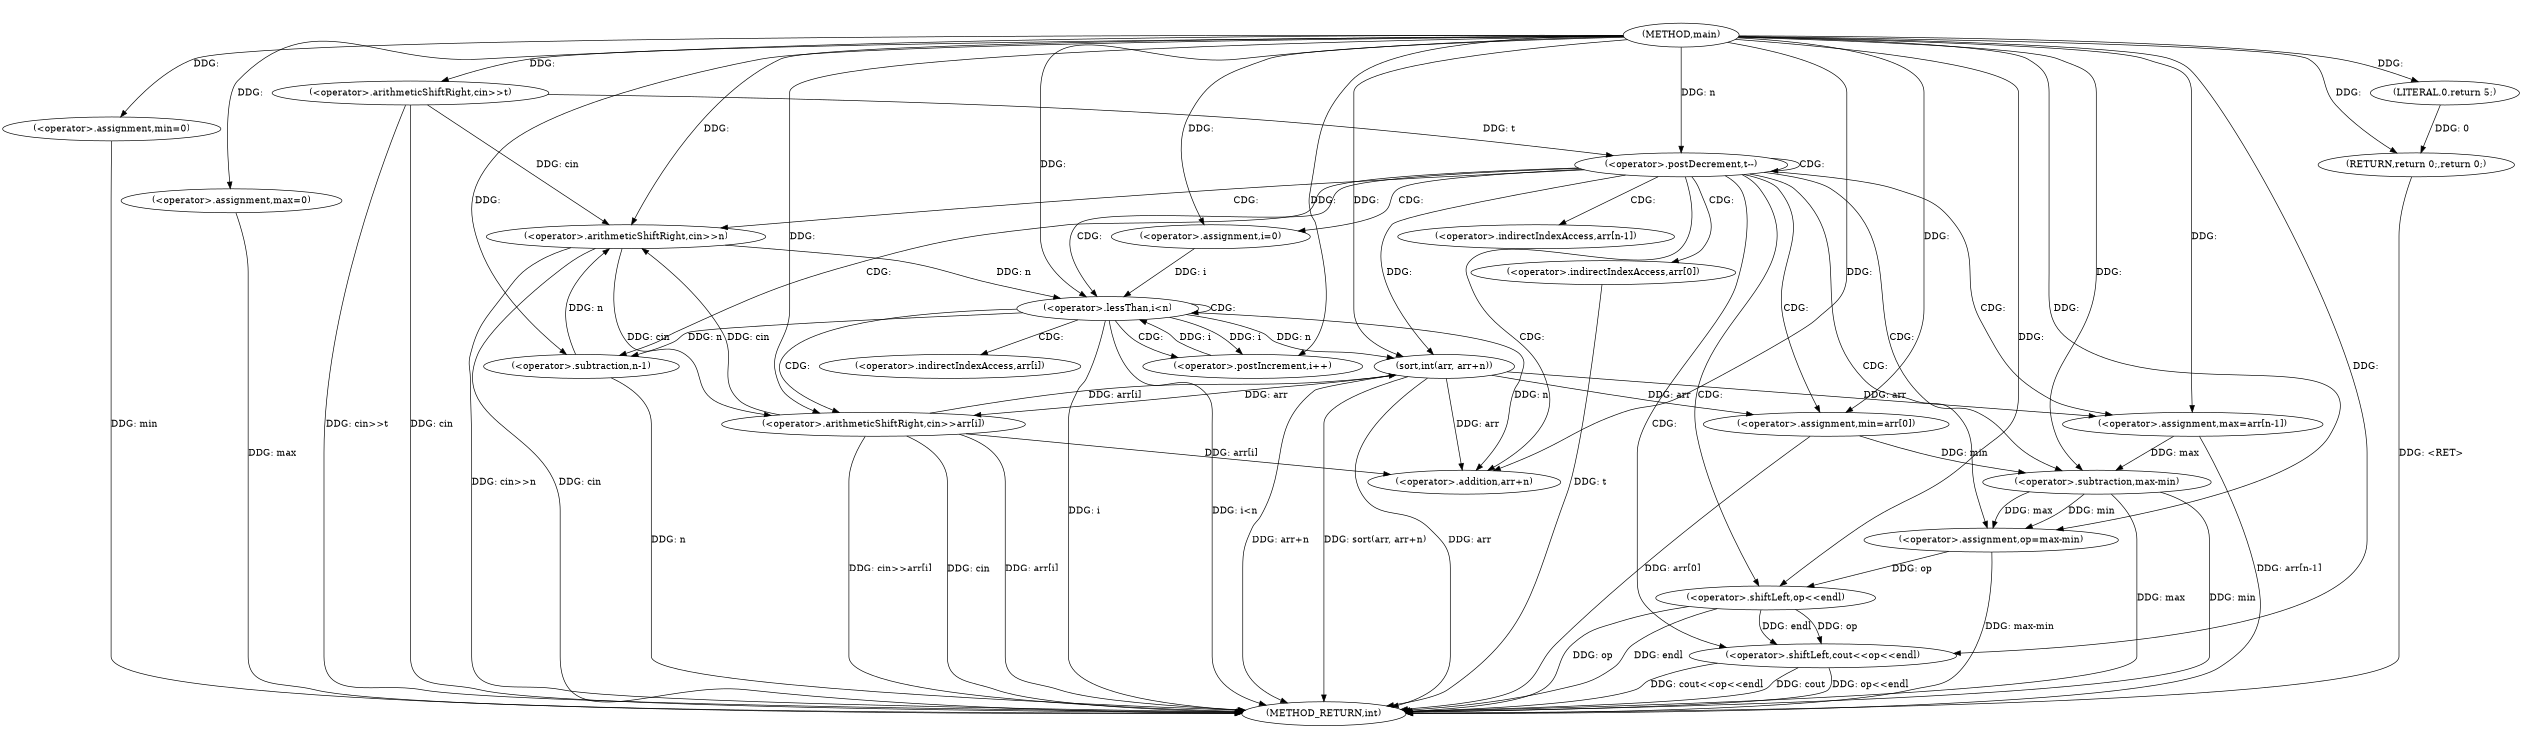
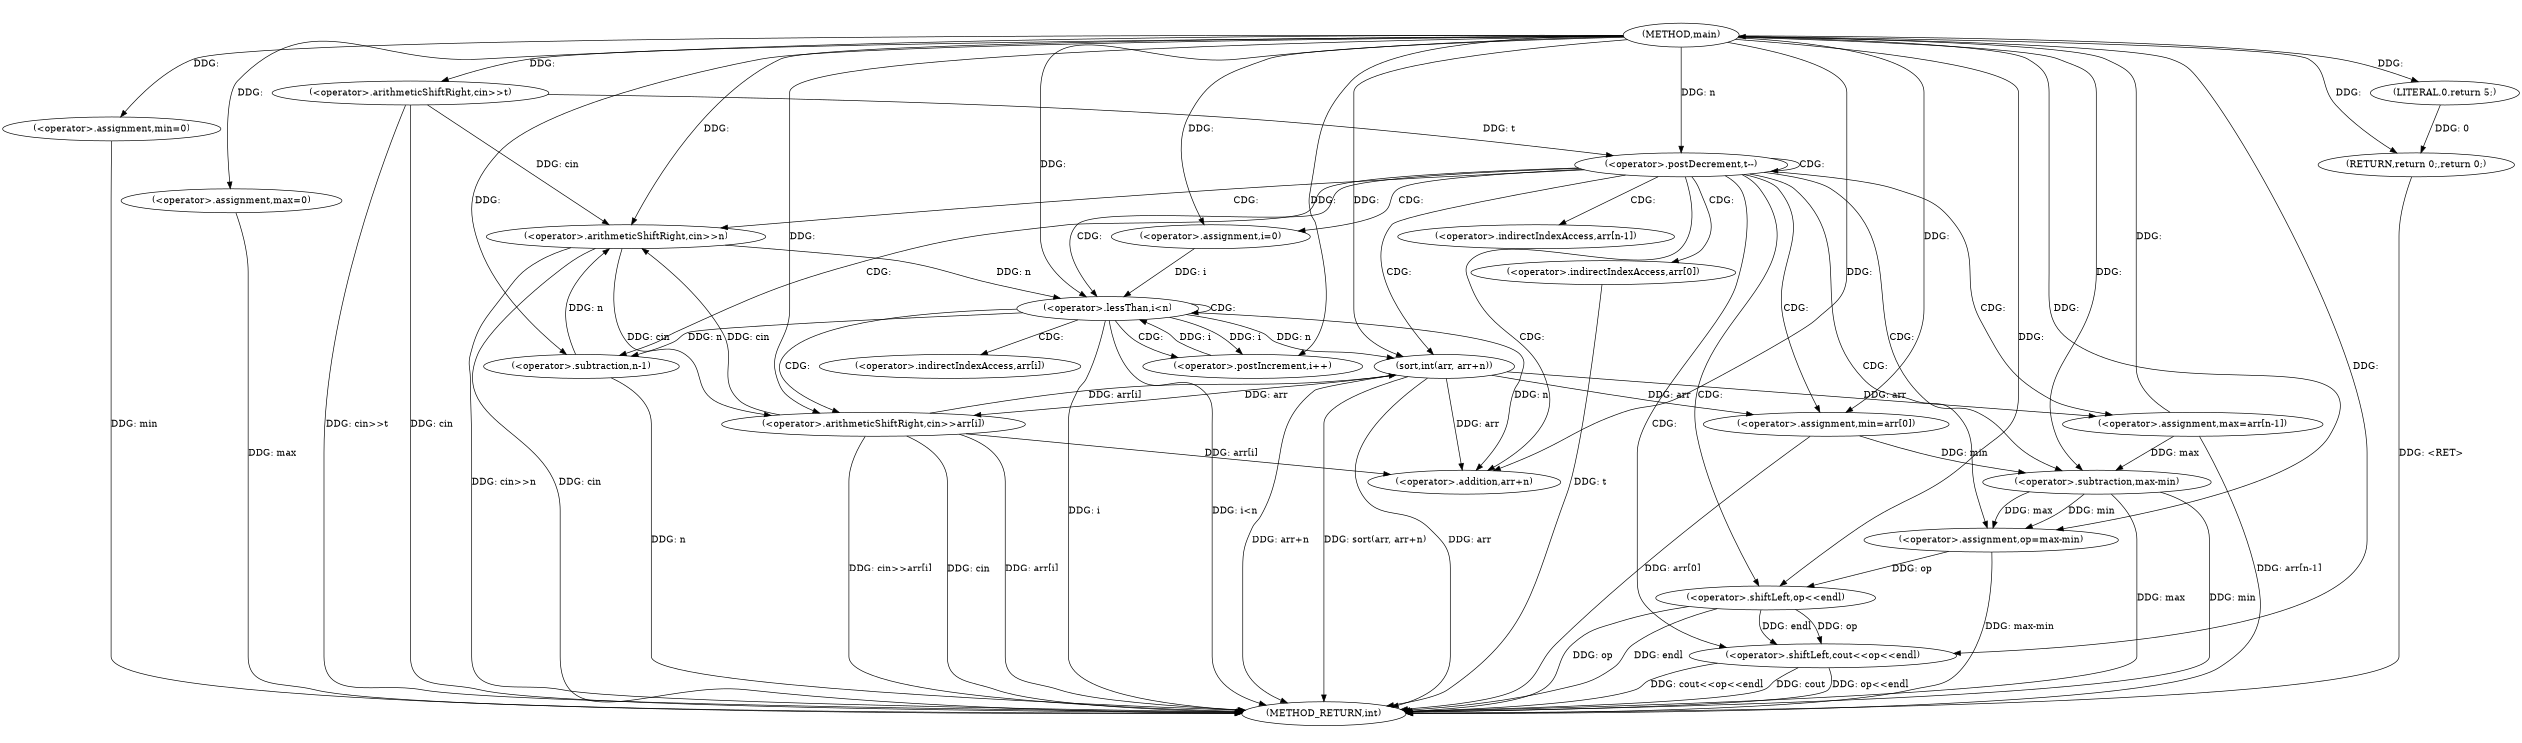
edge "(METHOD,main)" -> "(<operator>.assignment,max=arr[n-1])": reversed
edge "(<operator>.postDecrement,t--)" -> "(sort,int(arr, arr+n))": label "DDG: " -> "CDG: "
